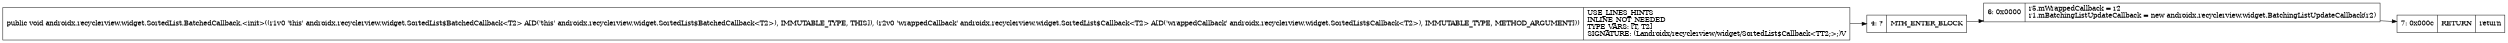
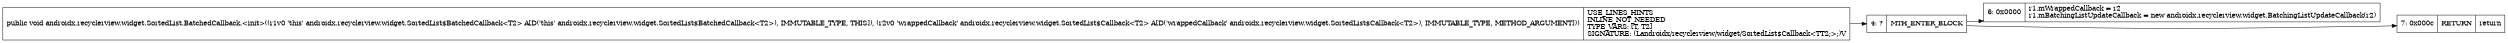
node "6: 0x0000": text "r5.mWrappedCallback = r2" -> "r1.mWrappedCallback = r2"
edge "6: 0x0000" -> "7: 0x000c": now "4: ?" -> "7: 0x000c"
